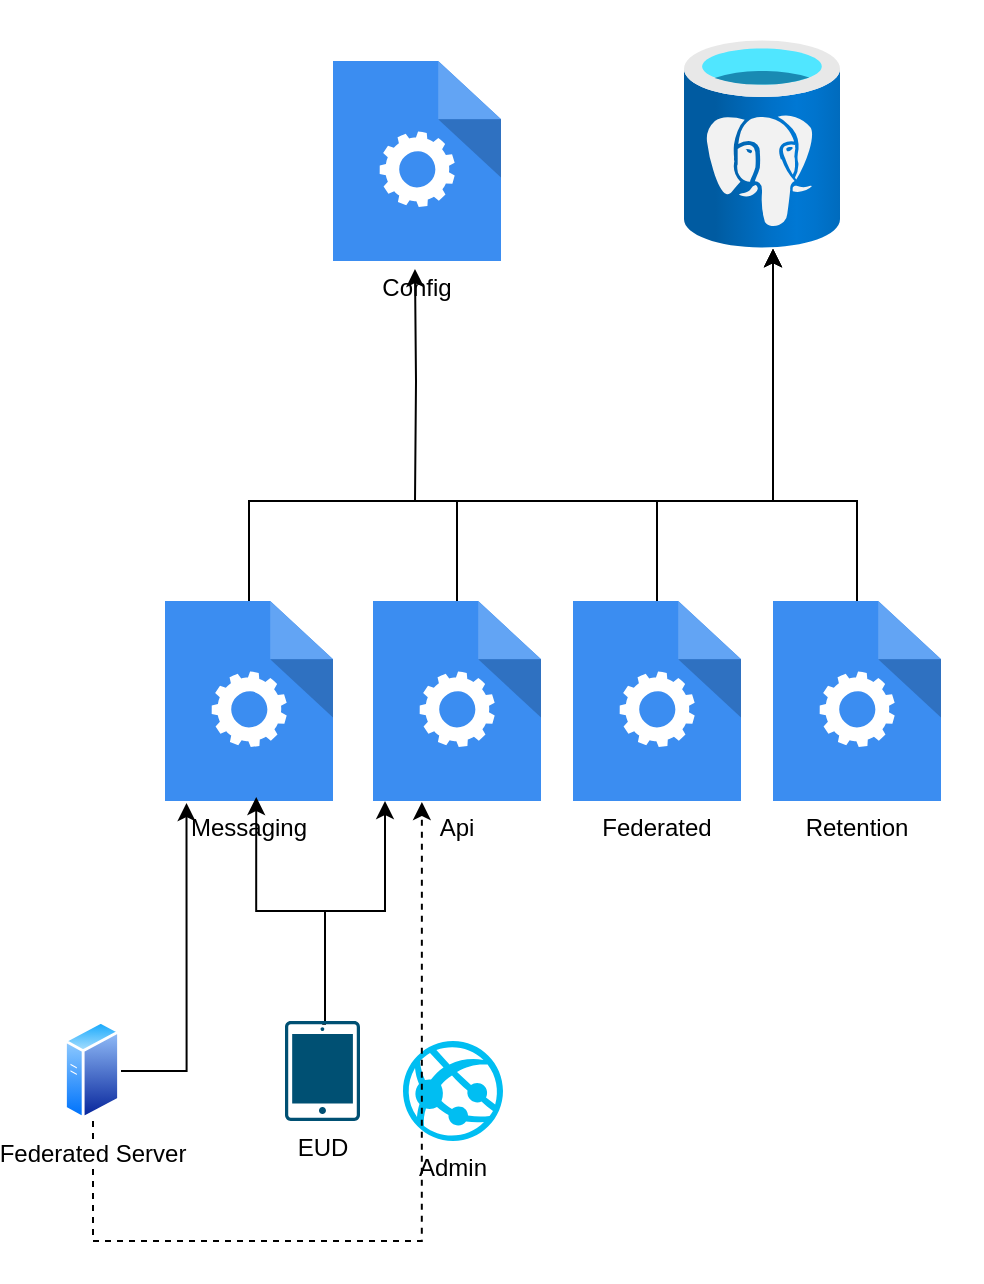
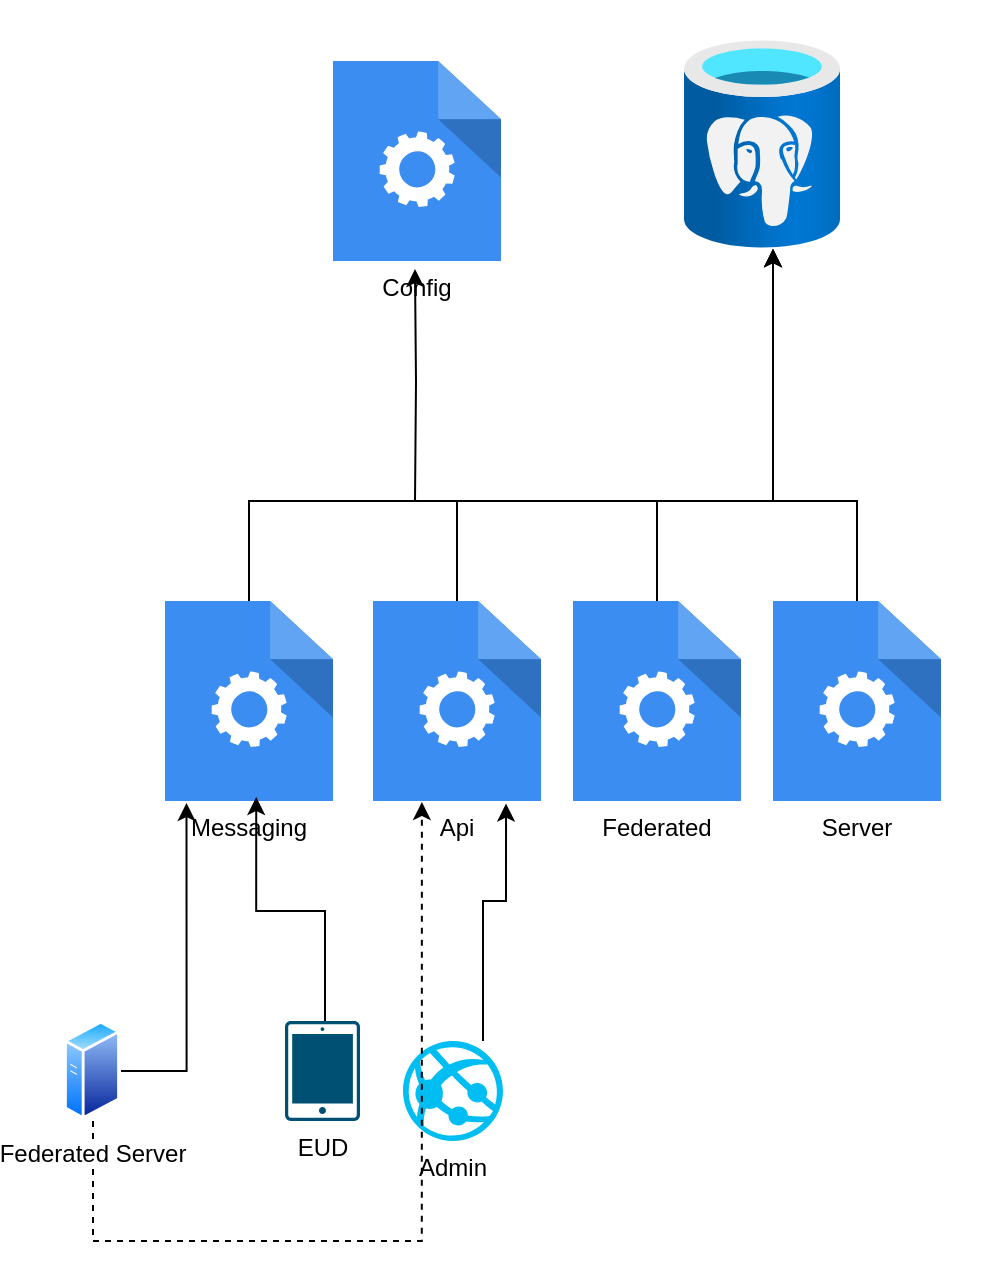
node "Retention": label "Retention" -> "Server"
edge "EUD" -> "Api": removed
edge "Admin" -> "Api": added
